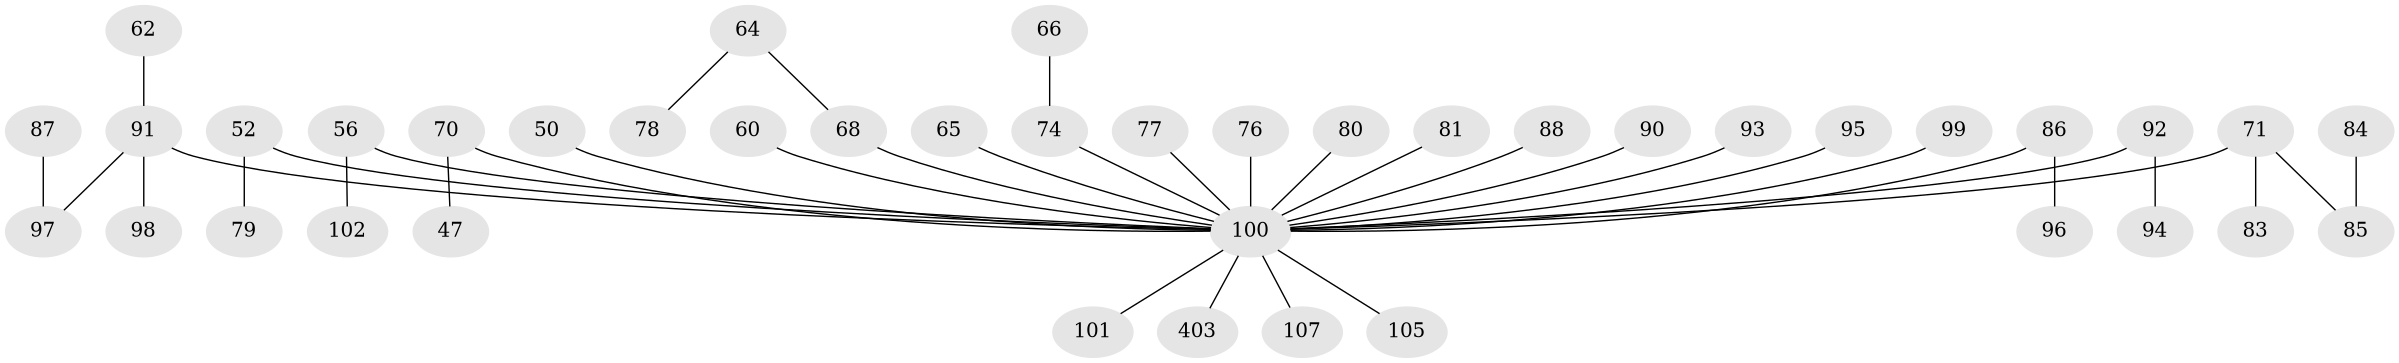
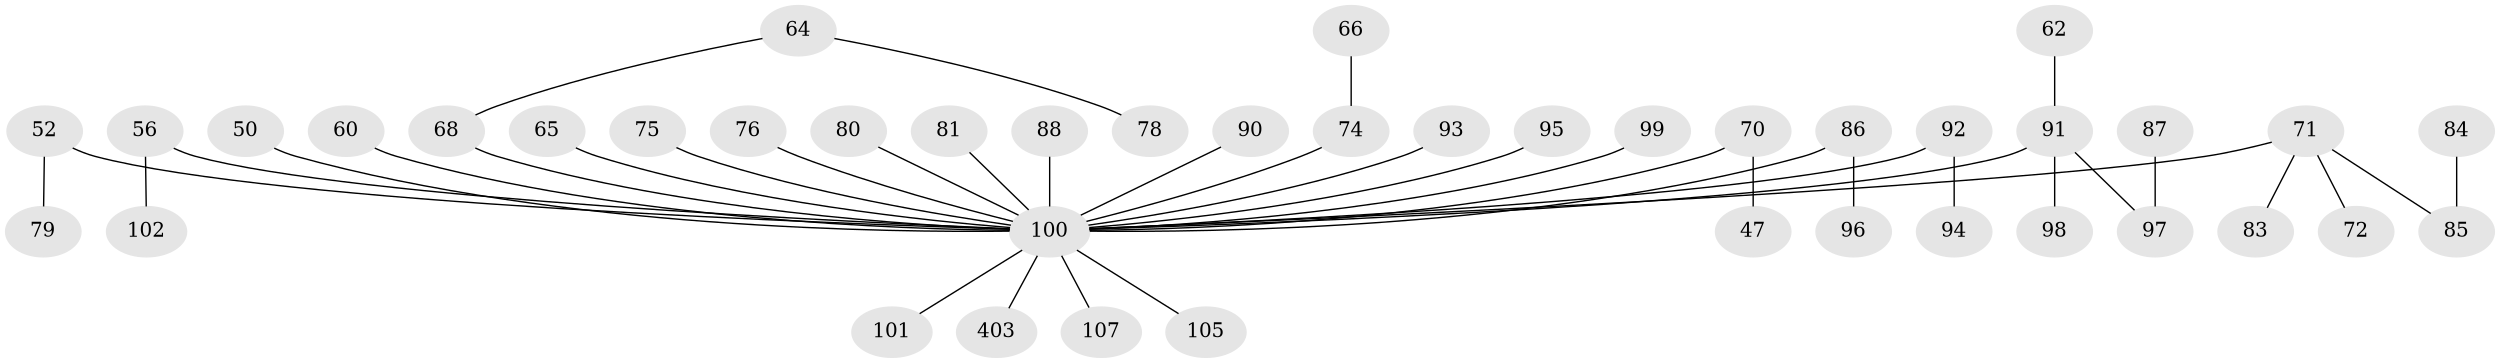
node "77": label "77" -> "75"
node "72": added
